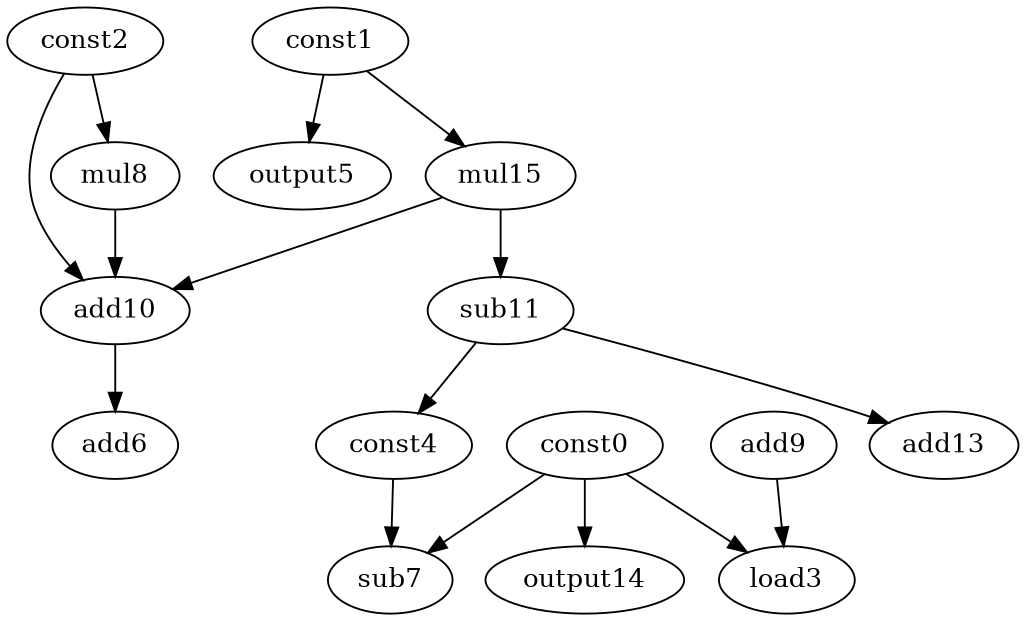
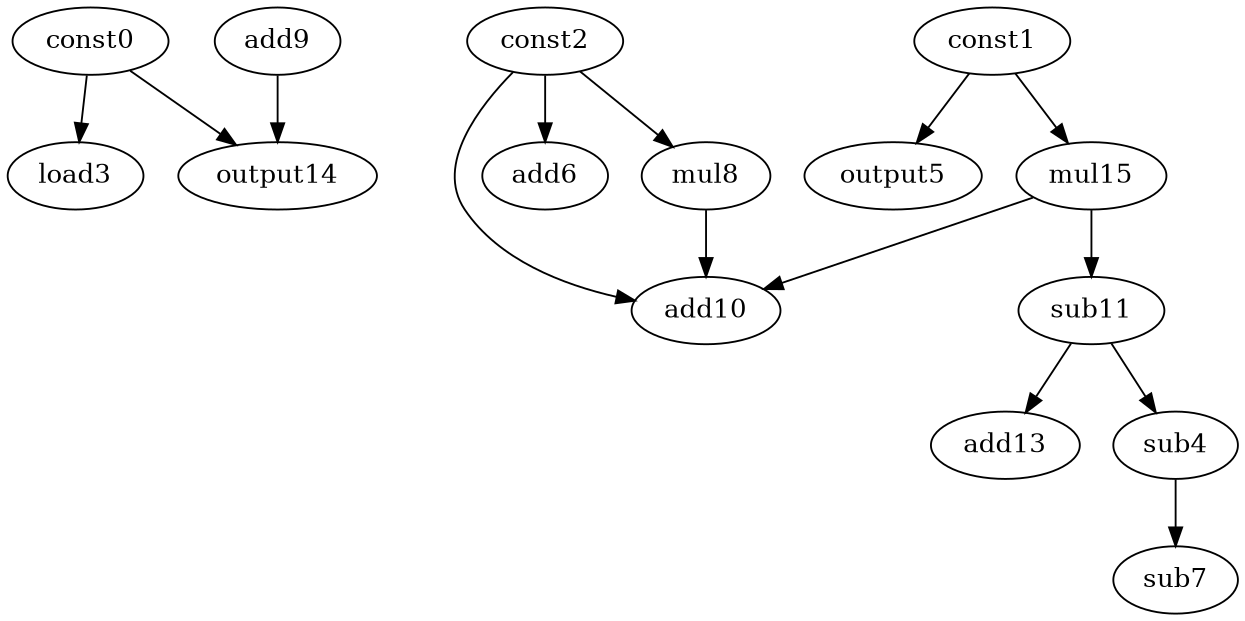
edge "add10" -> "add6": now "const2" -> "add6"
node "const4": label "const4" -> "sub4"
edge "add9" -> "load3": now "add9" -> "output14"
edge "const0" -> "sub7": removed
